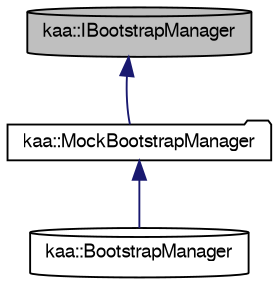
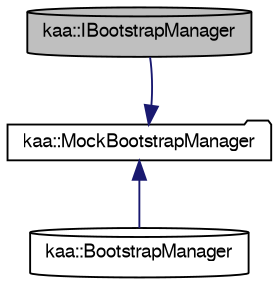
edge "kaa::MockBootstrapManager" -> "kaa::IBootstrapManager": reversed
